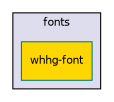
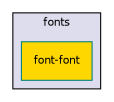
node "whhg-font": label "whhg-font" -> "font-font"
